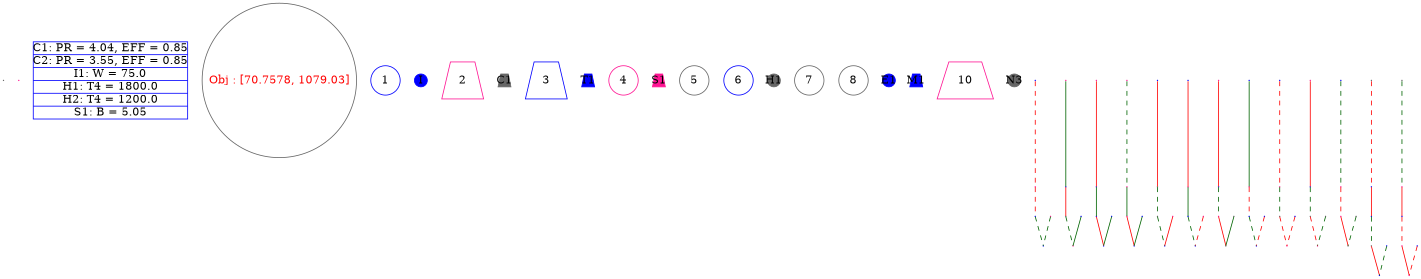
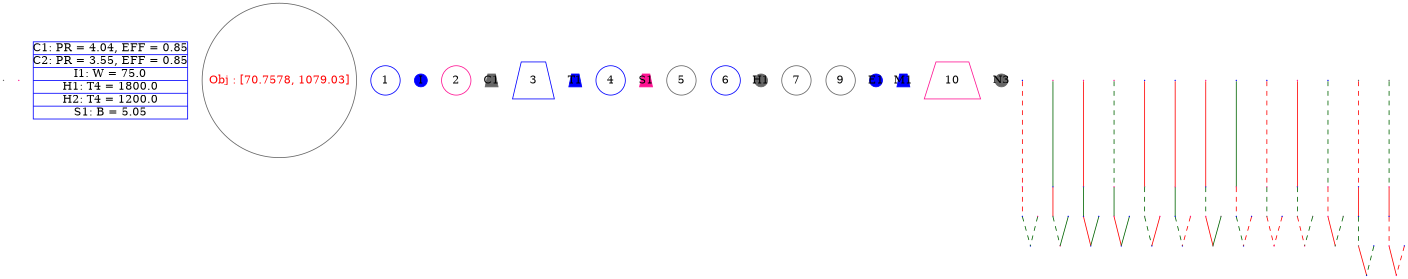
node "2": shape trapezium -> circle
node "4": color deeppink -> blue
node "8": label "8" -> "9"
